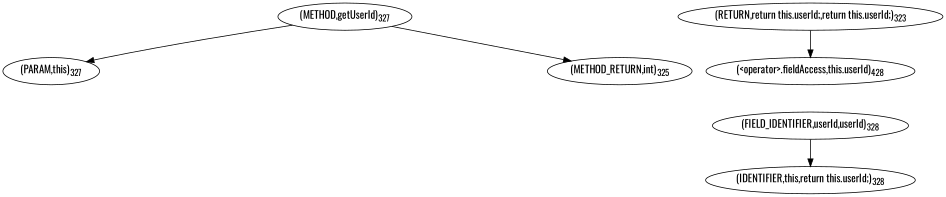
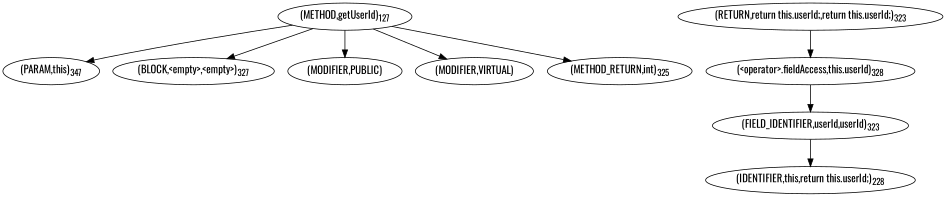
node "(METHOD,getUserId)": text "327" -> "127"
node "(PARAM,this)": text "327" -> "347"
node "(<operator>.fieldAccess,this.userId)": text "428" -> "328"
node "(BLOCK,<empty>,<empty>)": added
node "(MODIFIER,PUBLIC)": added
node "(MODIFIER,VIRTUAL)": added
edge "(<operator>.fieldAccess,this.userId)" -> "(FIELD_IDENTIFIER,userId,userId)": added
node "(FIELD_IDENTIFIER,userId,userId)": text "328" -> "323"
node "(IDENTIFIER,this,return this.userId;)": text "328" -> "228"
